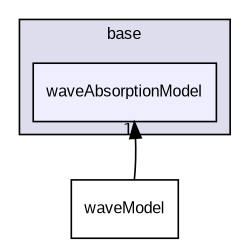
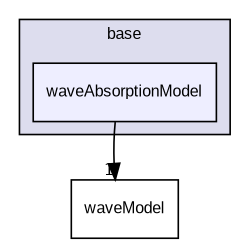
edge "waveModel" -> "waveAbsorptionModel": reversed
